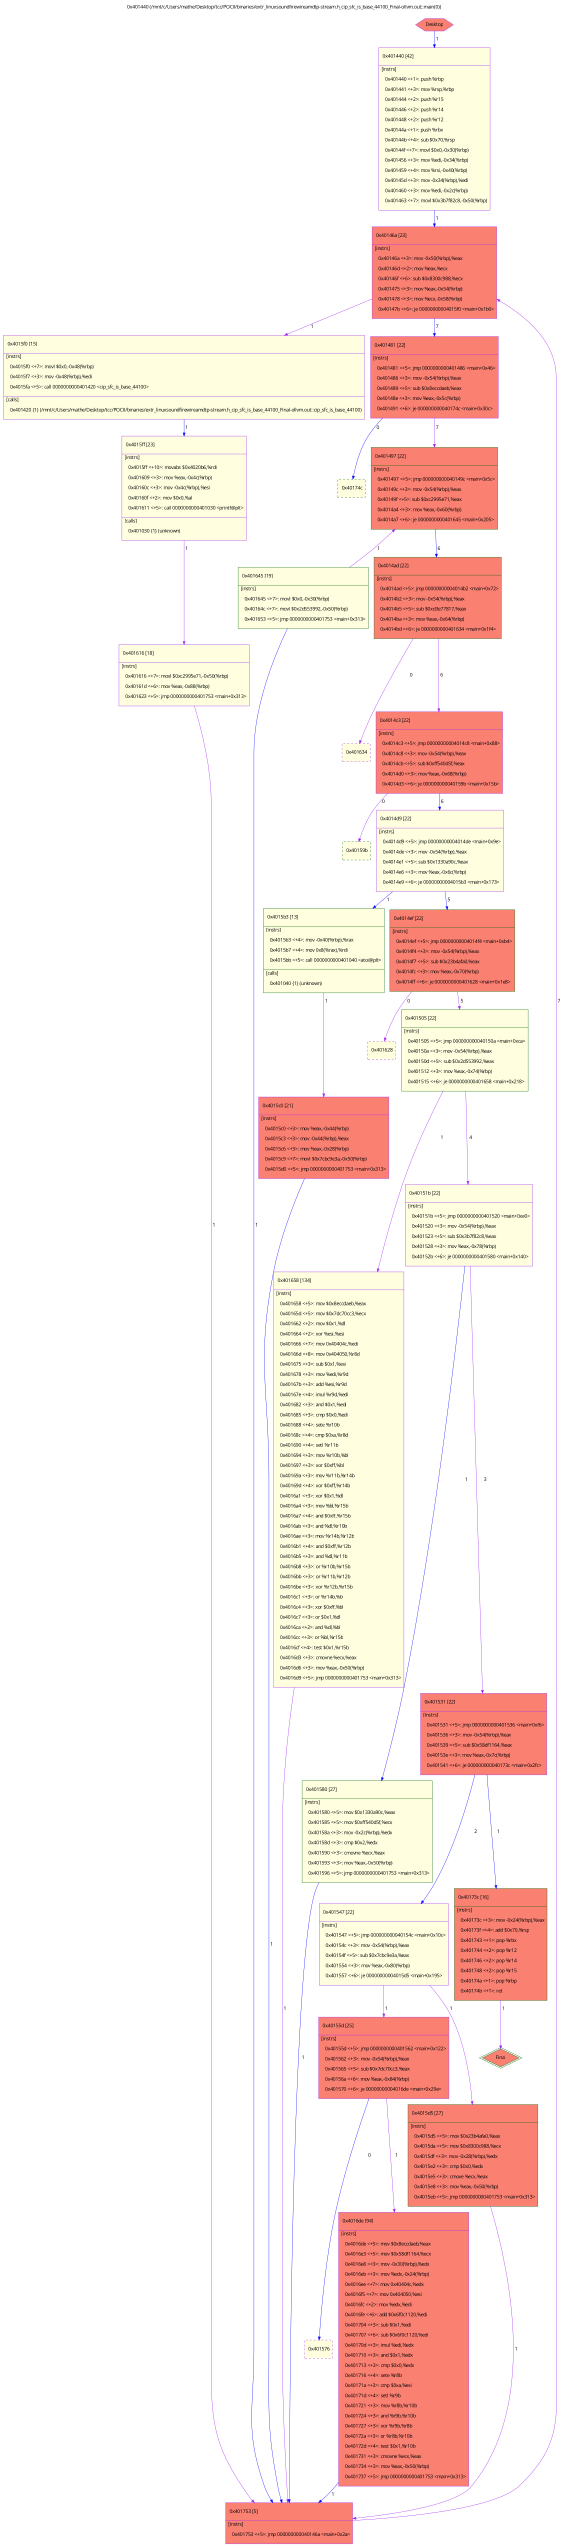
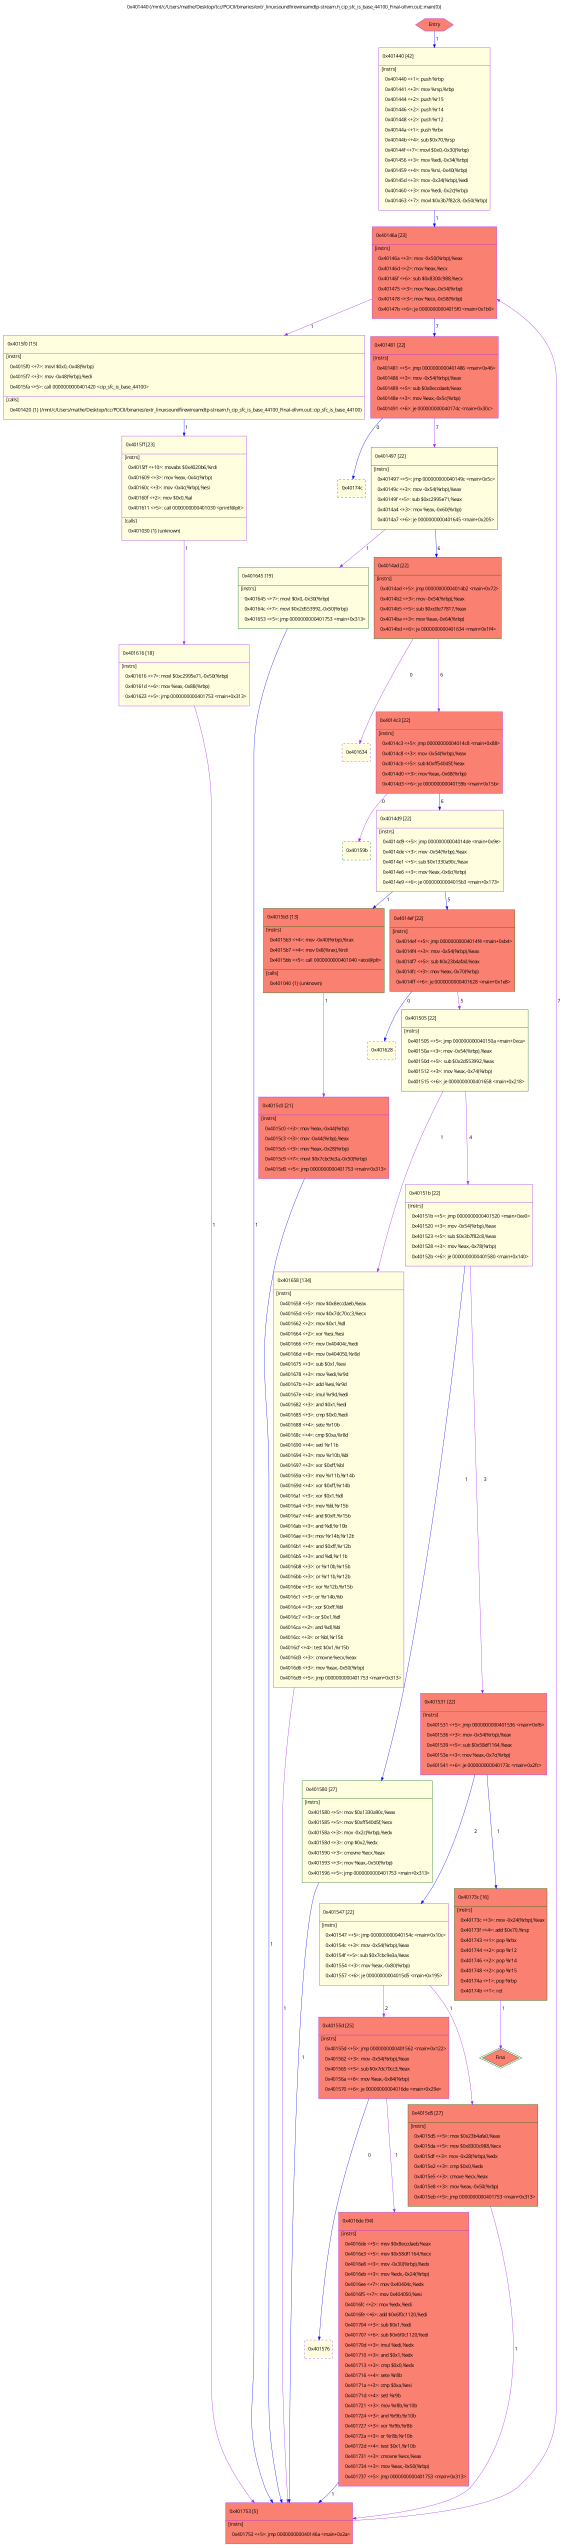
node "Desktop": label "Desktop" -> "Entry"
node "0x401497 [22]": fillcolor salmon -> lightyellow
edge "0x401645 [19]" -> "0x401497 [22]": reversed
node "0x4015b3 [13]": fillcolor lightyellow -> salmon
edge "0x4014ef [22]" -> "0x401628": color purple -> blue
edge "0x401547 [22]" -> "0x40155d [25]": label " 1" -> " 2"
